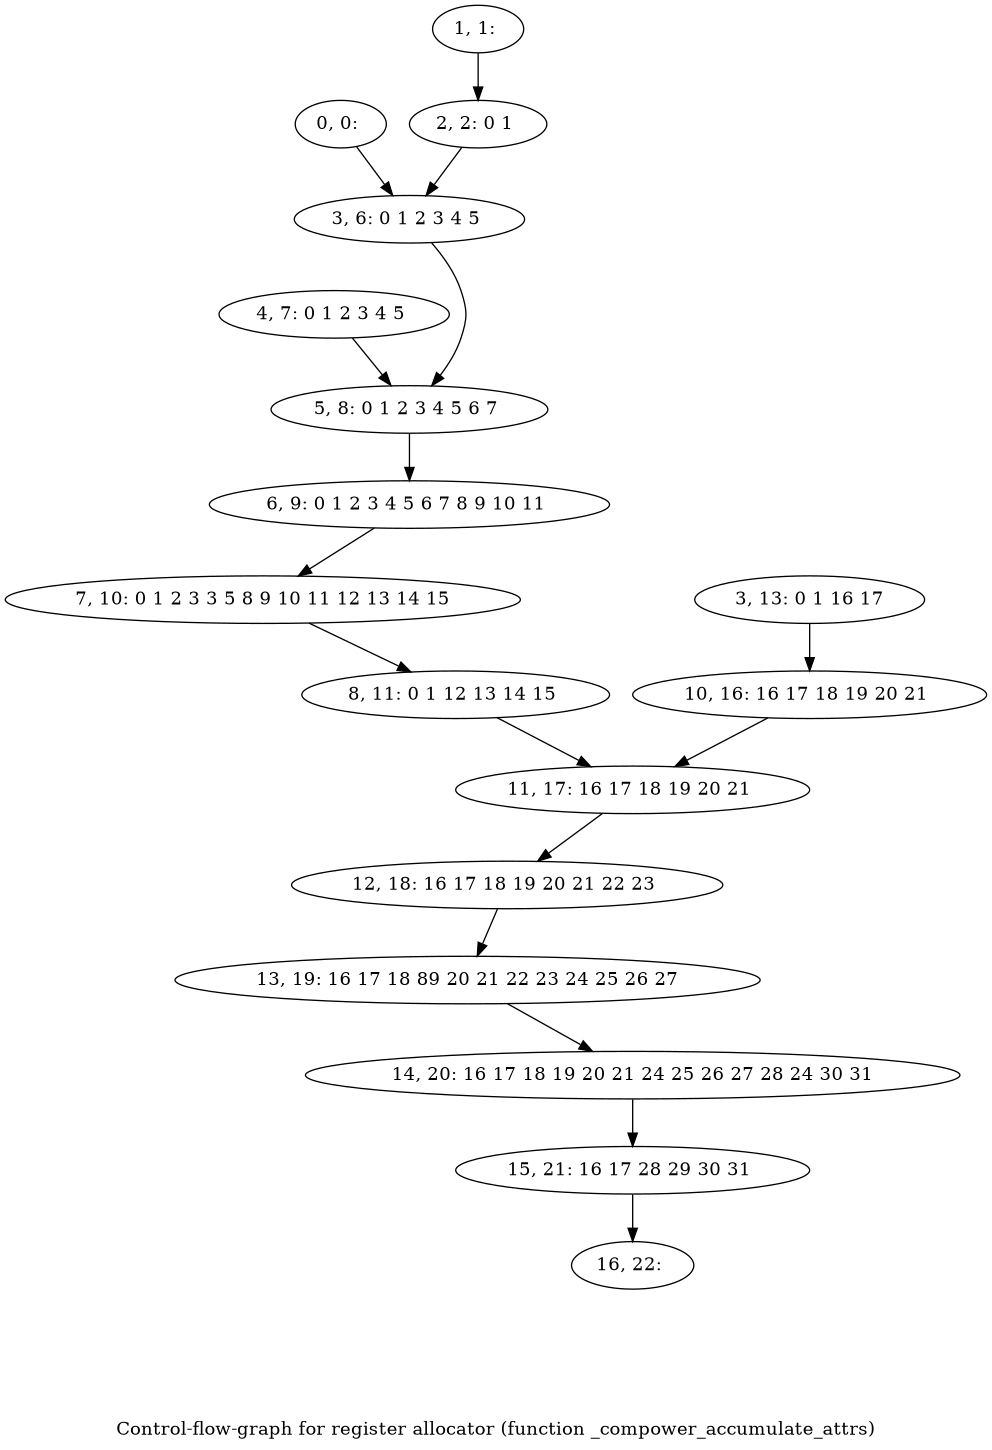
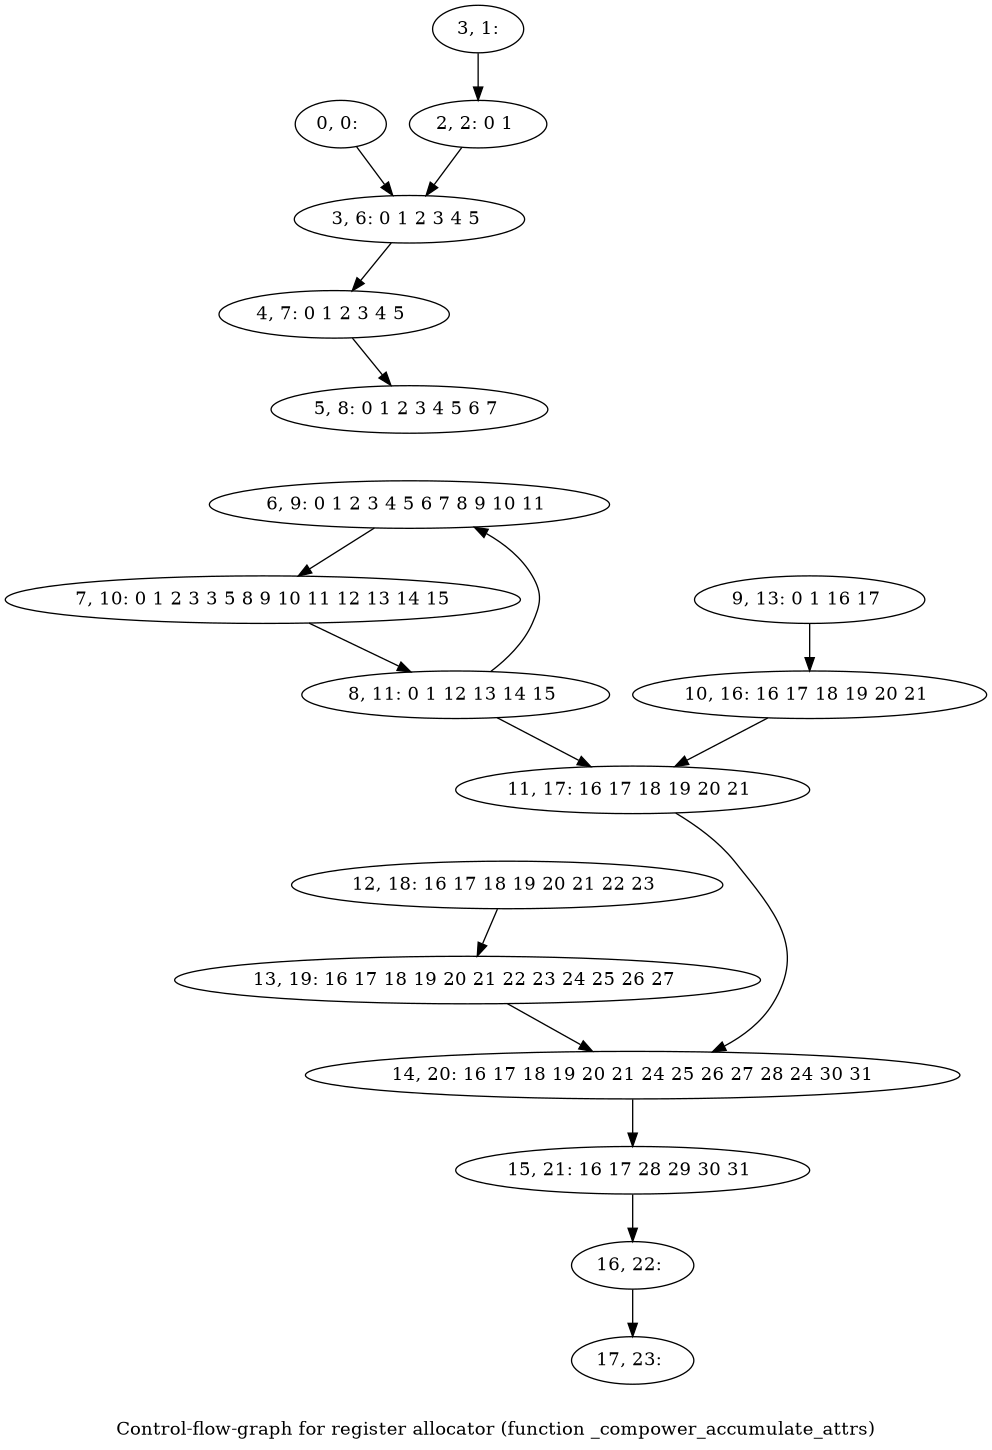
node "1, 1:": label "1, 1:" -> "3, 1:"
edge "3, 6: 0 1 2 3 4 5" -> "5, 8: 0 1 2 3 4 5 6 7": now "3, 6: 0 1 2 3 4 5" -> "4, 7: 0 1 2 3 4 5"
edge "5, 8: 0 1 2 3 4 5 6 7" -> "6, 9: 0 1 2 3 4 5 6 7 8 9 10 11": now "8, 11: 0 1 12 13 14 15" -> "6, 9: 0 1 2 3 4 5 6 7 8 9 10 11"
node "3, 13: 0 1 16 17": label "3, 13: 0 1 16 17" -> "9, 13: 0 1 16 17"
edge "11, 17: 16 17 18 19 20 21" -> "12, 18: 16 17 18 19 20 21 22 23": now "11, 17: 16 17 18 19 20 21" -> "14, 20: 16 17 18 19 20 21 24 25 26 27 28 24 30 31"
node "13, 19: 16 17 18 89 20 21 22 23 24 25 26 27": label "13, 19: 16 17 18 89 20 21 22 23 24 25 26 27" -> "13, 19: 16 17 18 19 20 21 22 23 24 25 26 27"
node "17, 23:": added
